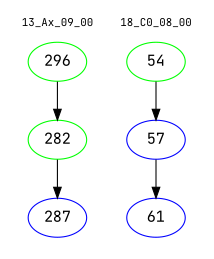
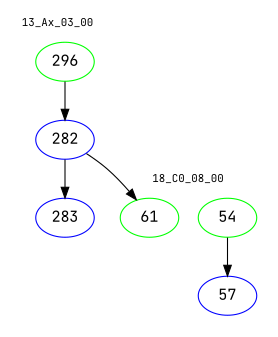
cluster "13_Ax_09_00": label "13_Ax_09_00" -> "13_Ax_03_00"
node "282": color green -> blue
edge "57" -> "61": now "282" -> "61"
node "287": label "287" -> "283"
node "61": color blue -> green
